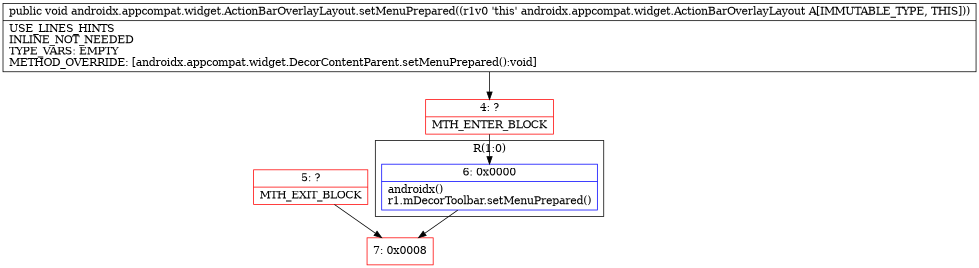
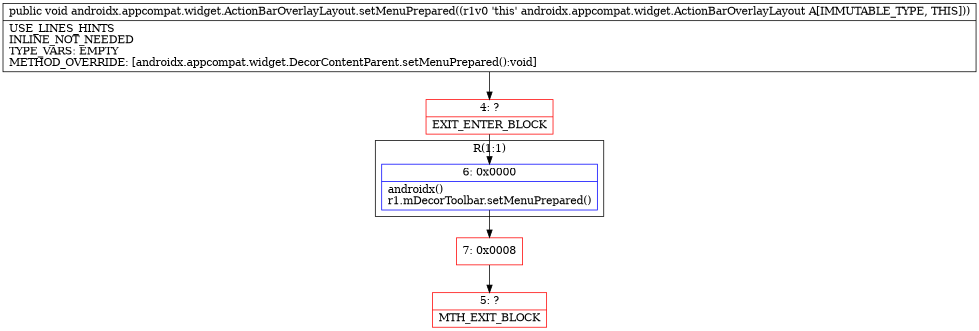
node "4: ?": text "MTH_ENTER_BLOCK" -> "EXIT_ENTER_BLOCK"
cluster "R(1:0)": label "R(1:0)" -> "R(1:1)"
edge "5: ?" -> "7: 0x0008": reversed
